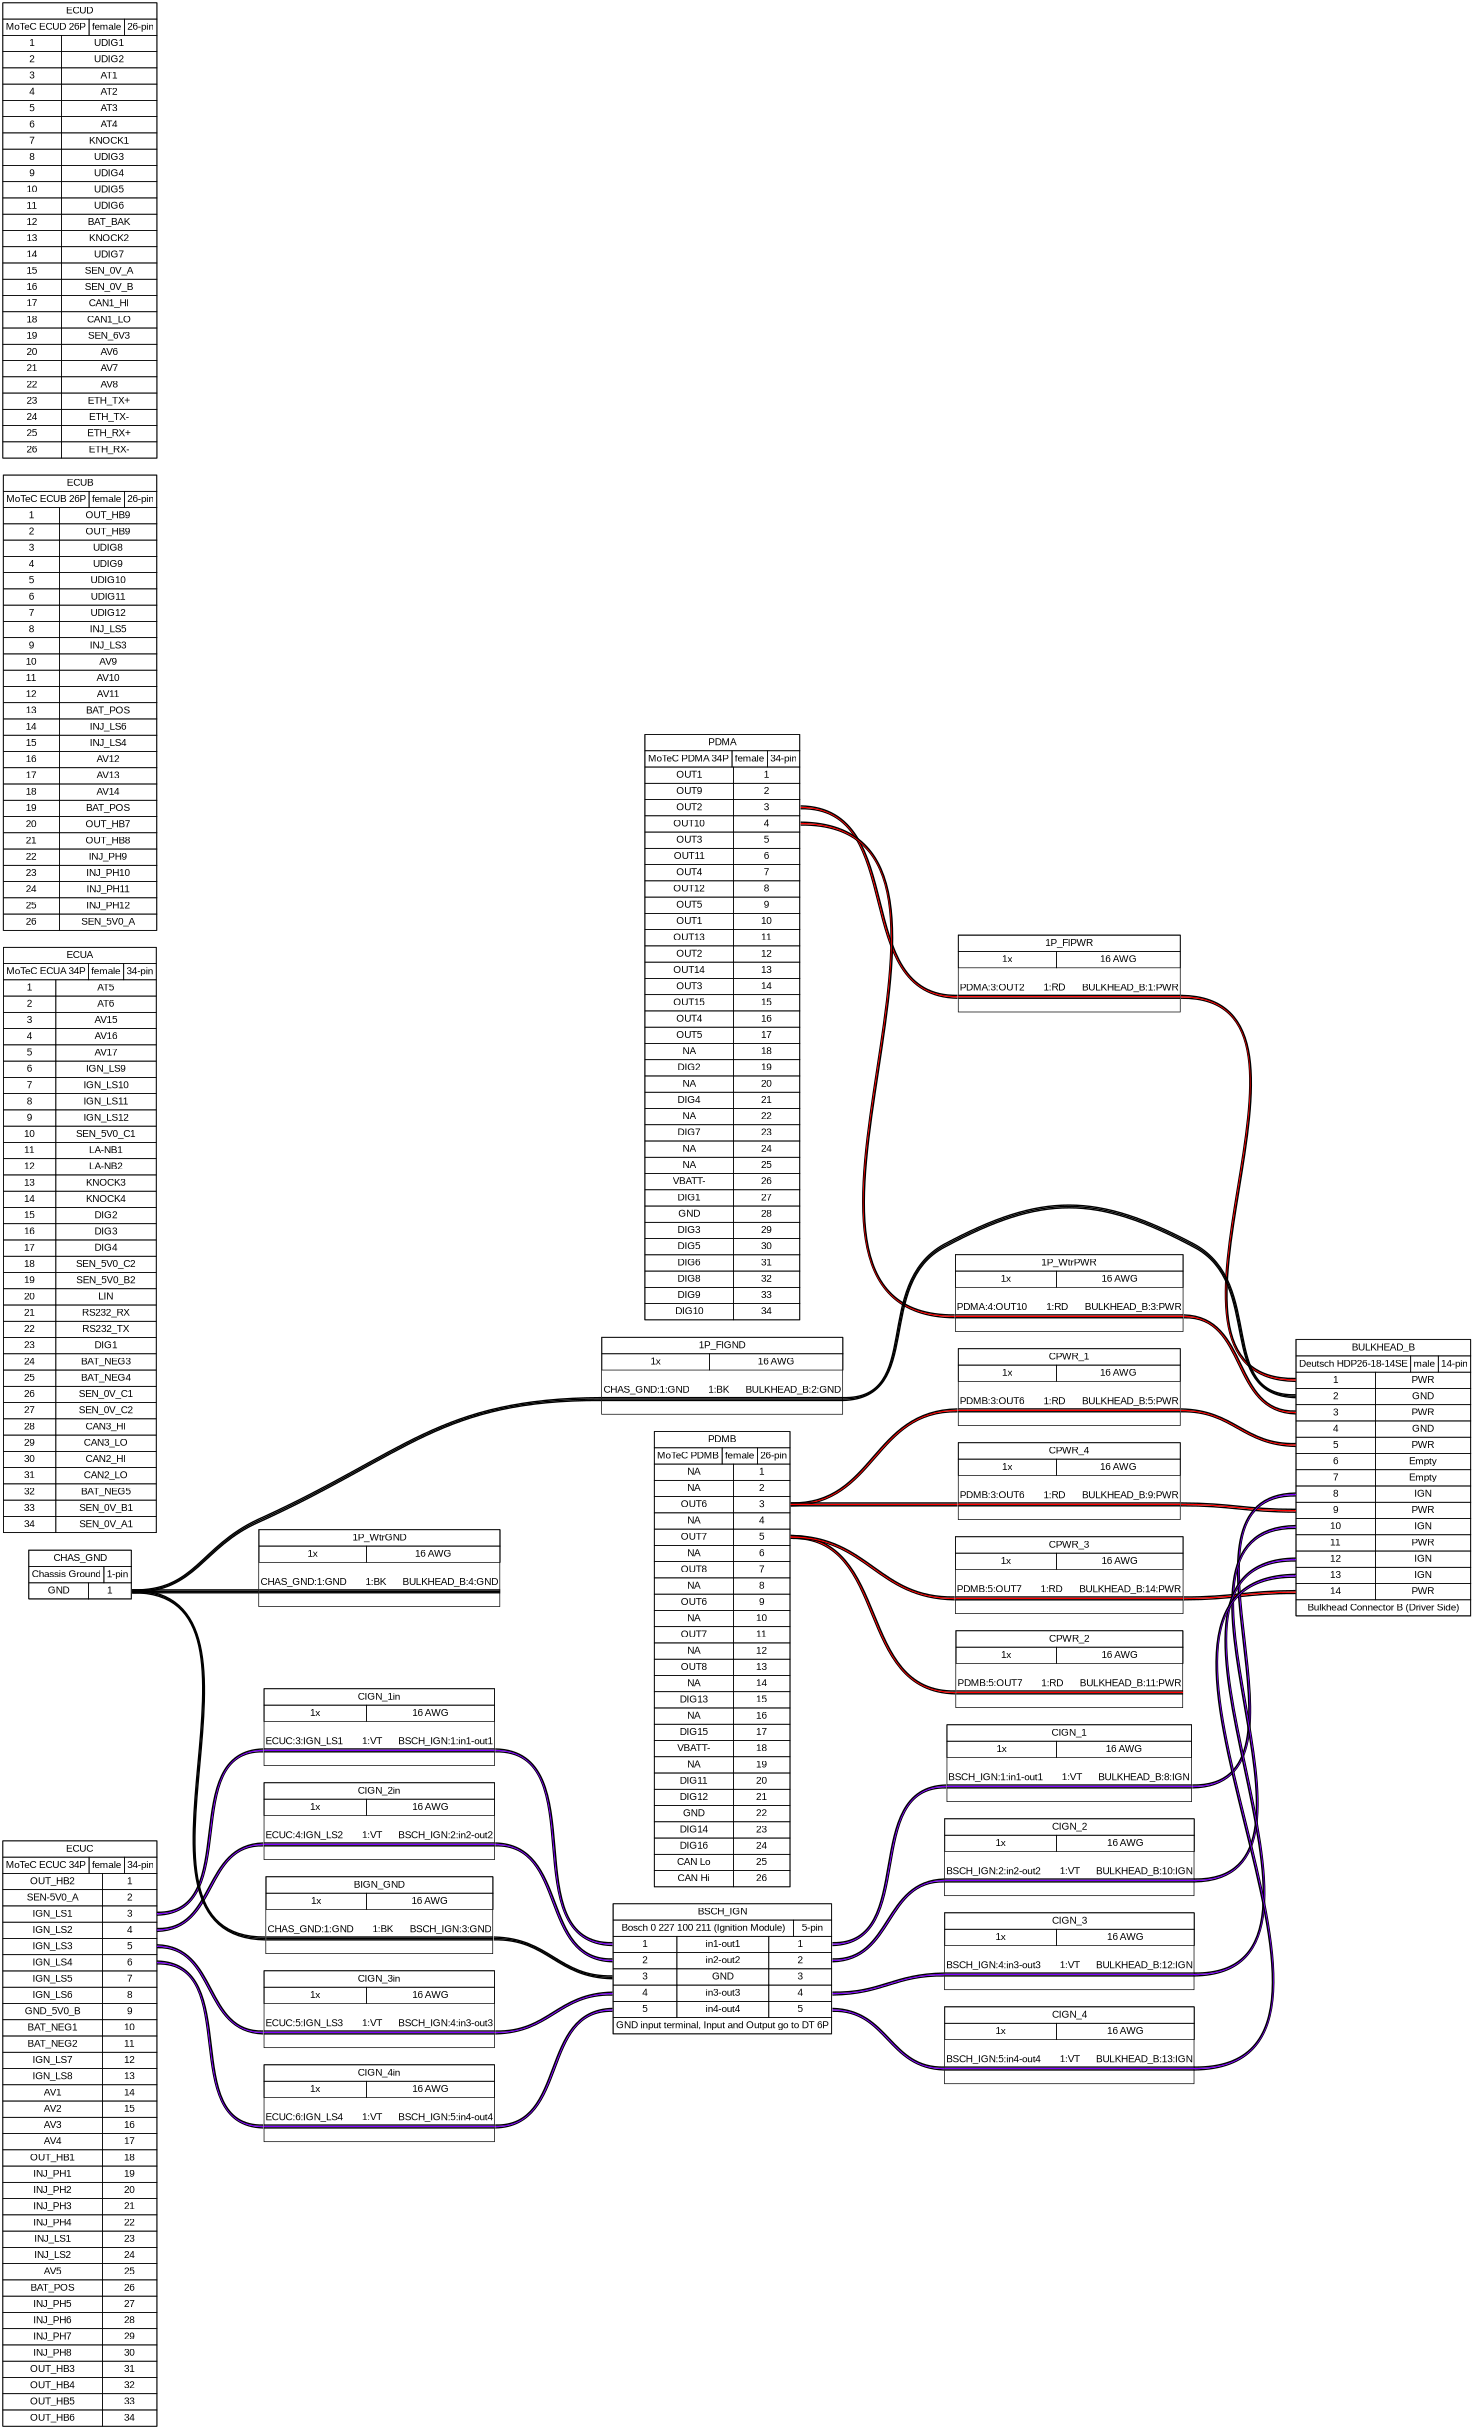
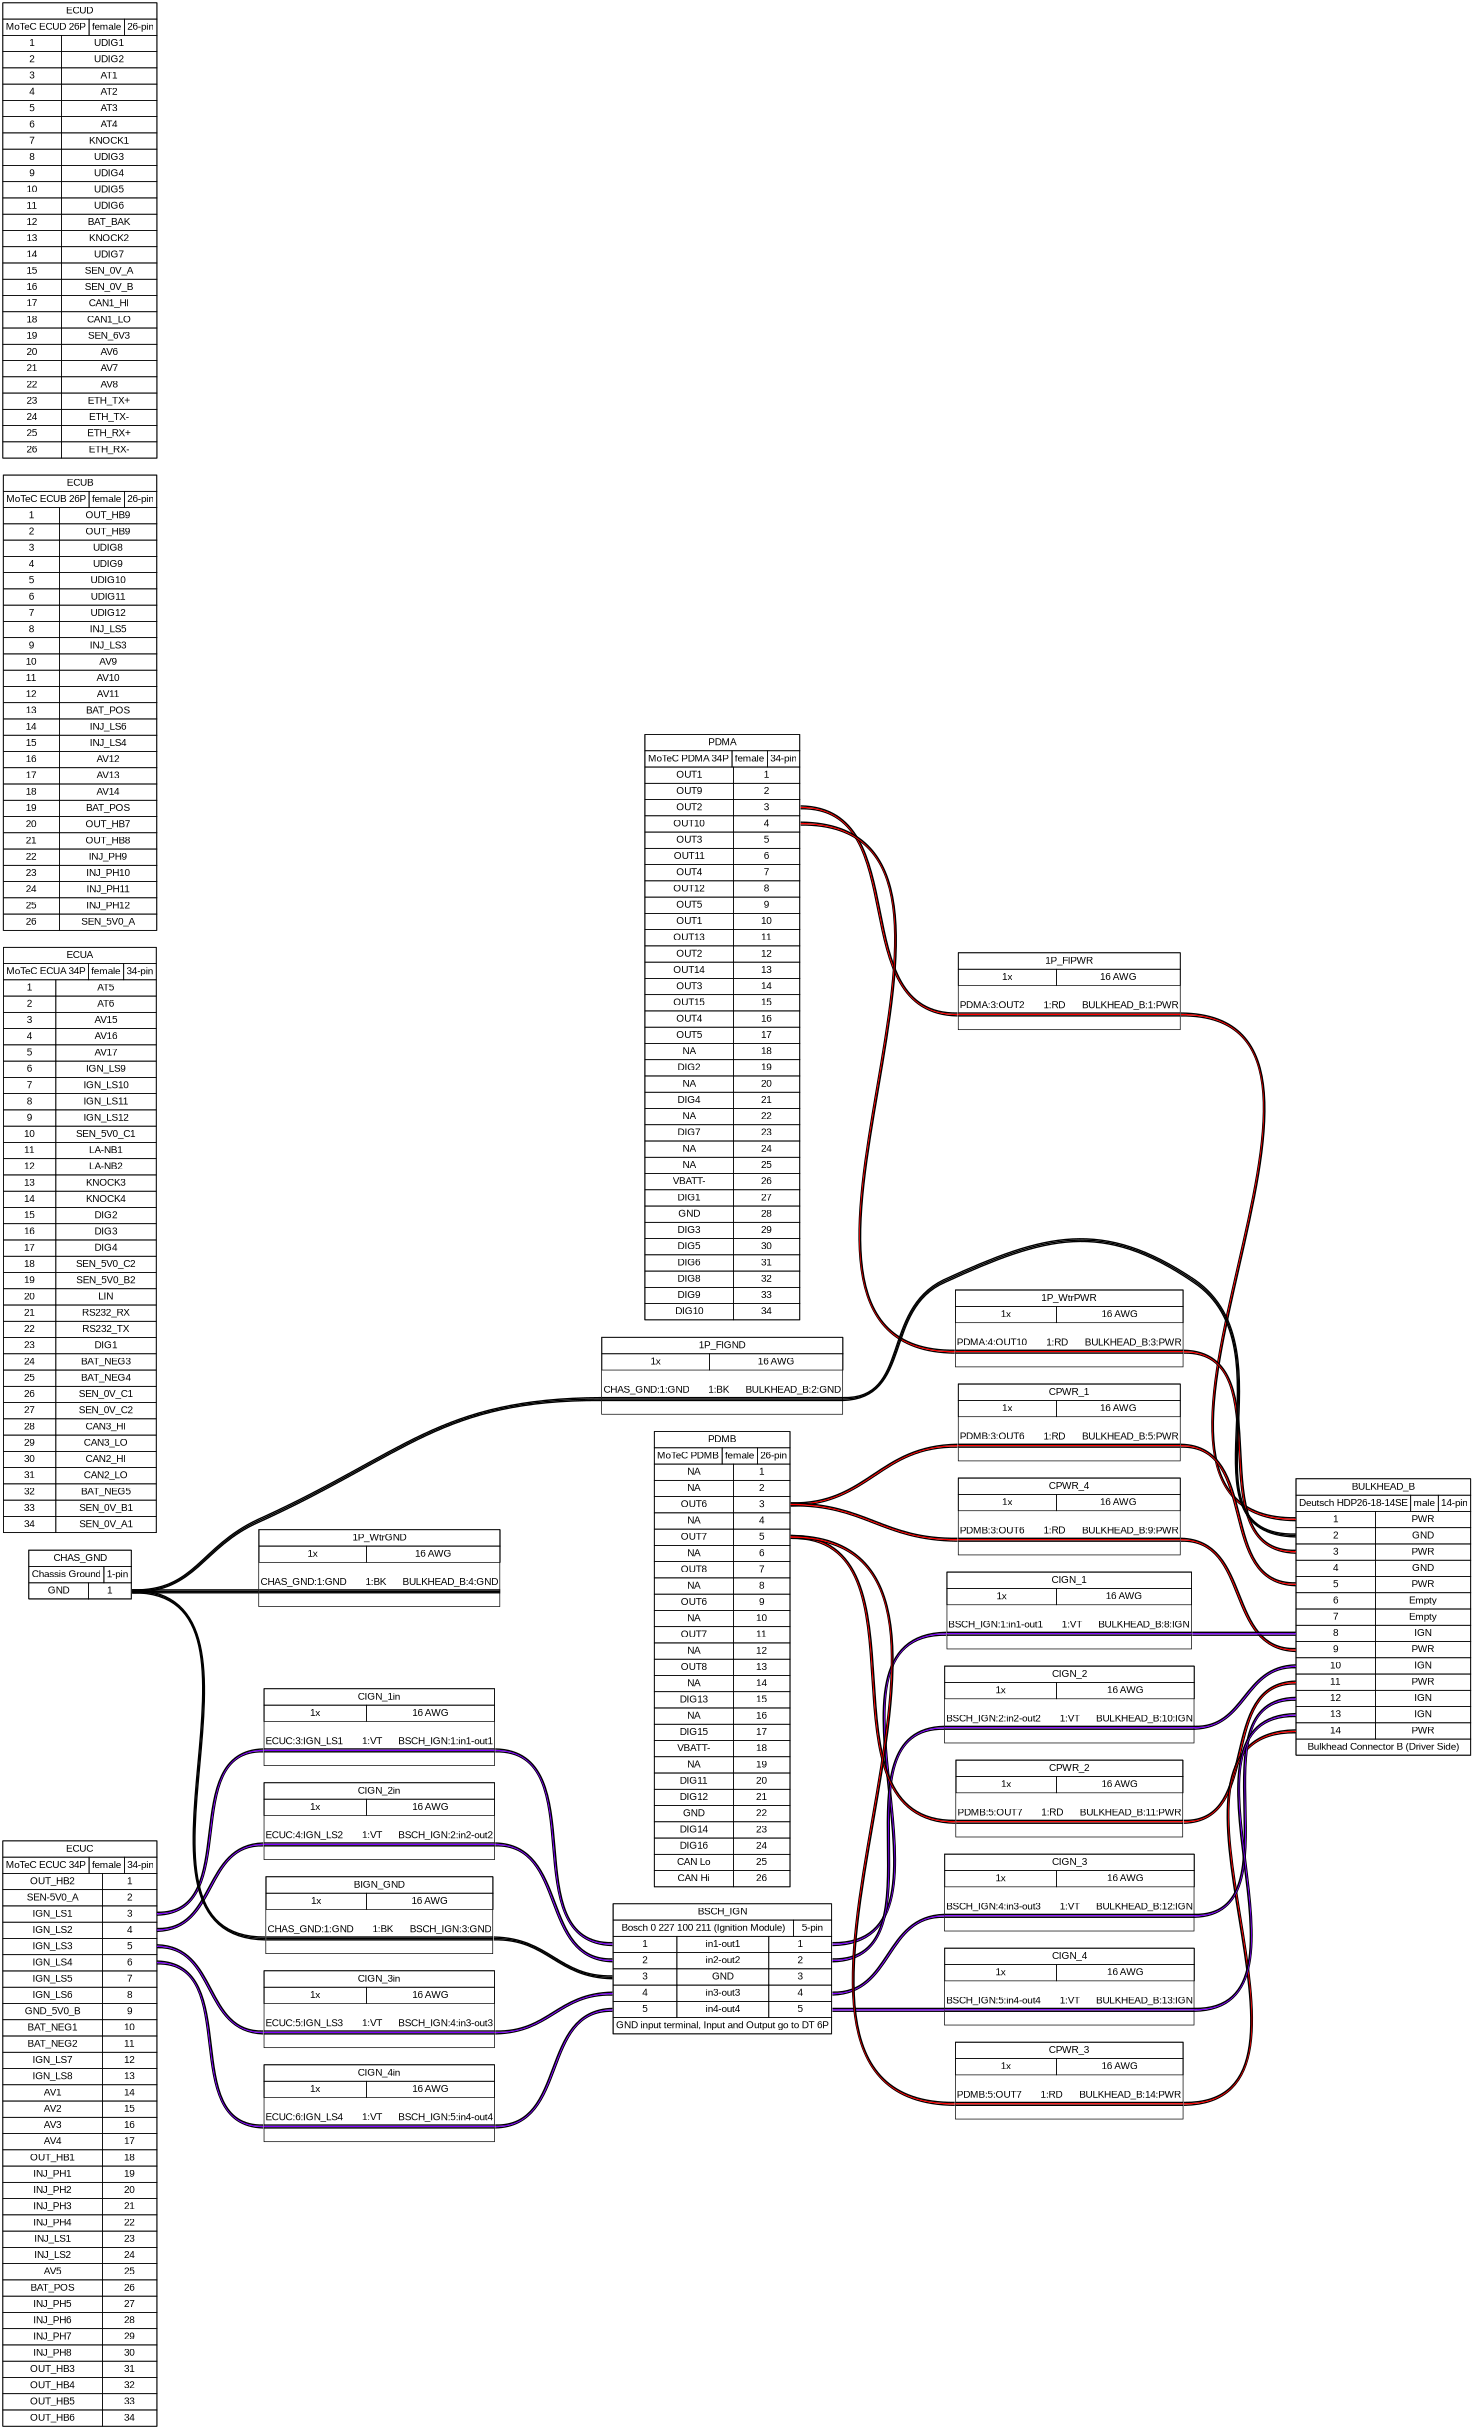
edge "BULKHEAD_B" -- "CPWR_2": added
